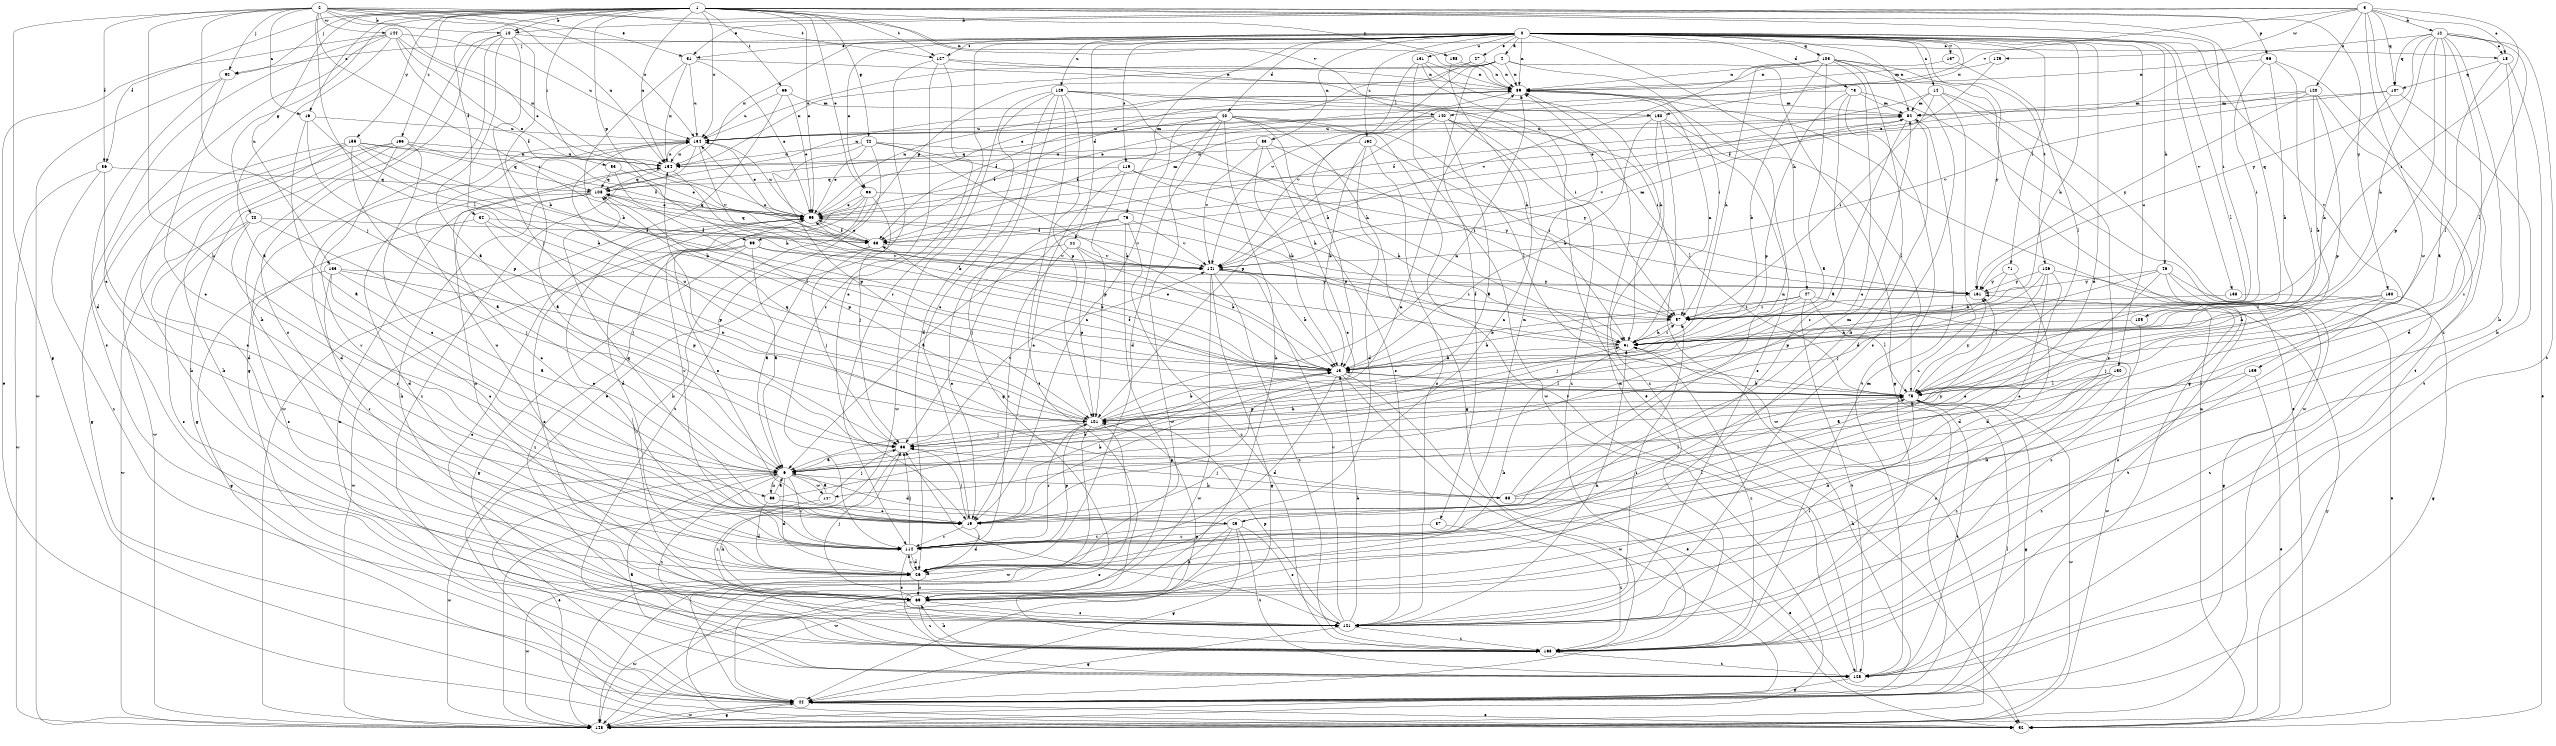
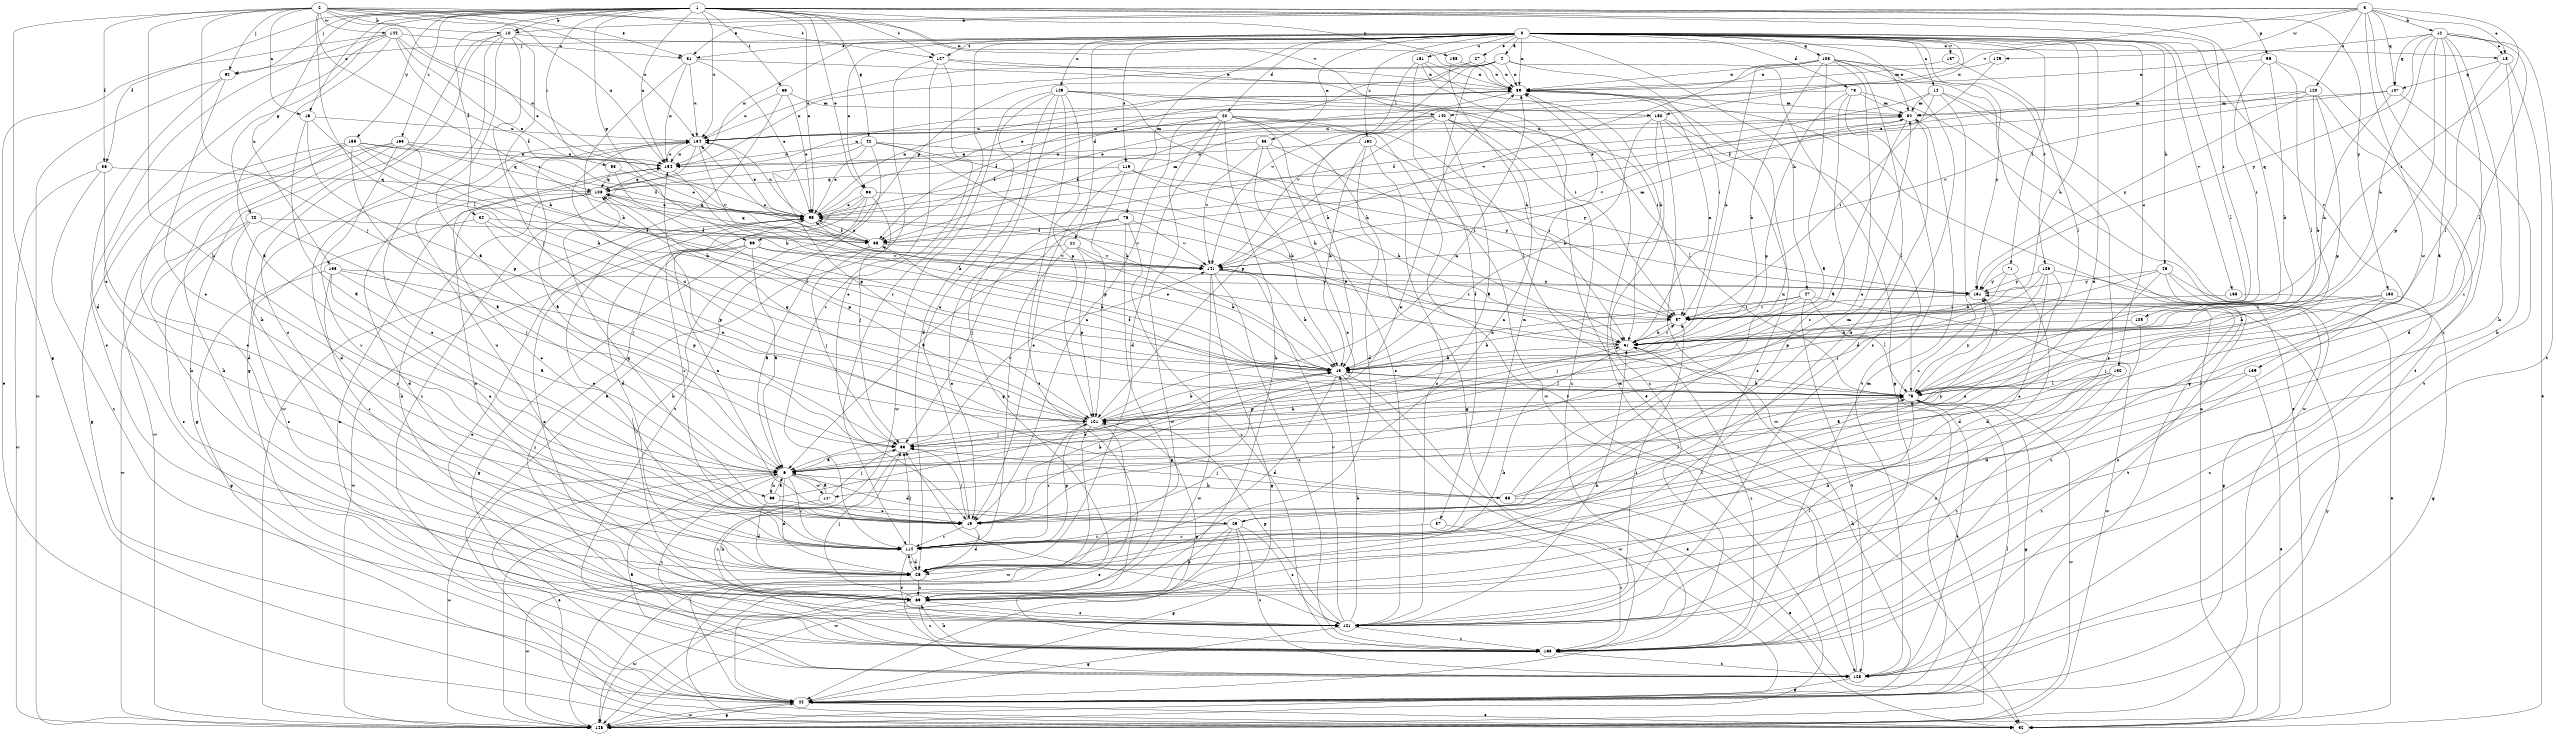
edge "144" -> "134": now "144" -> "31"
